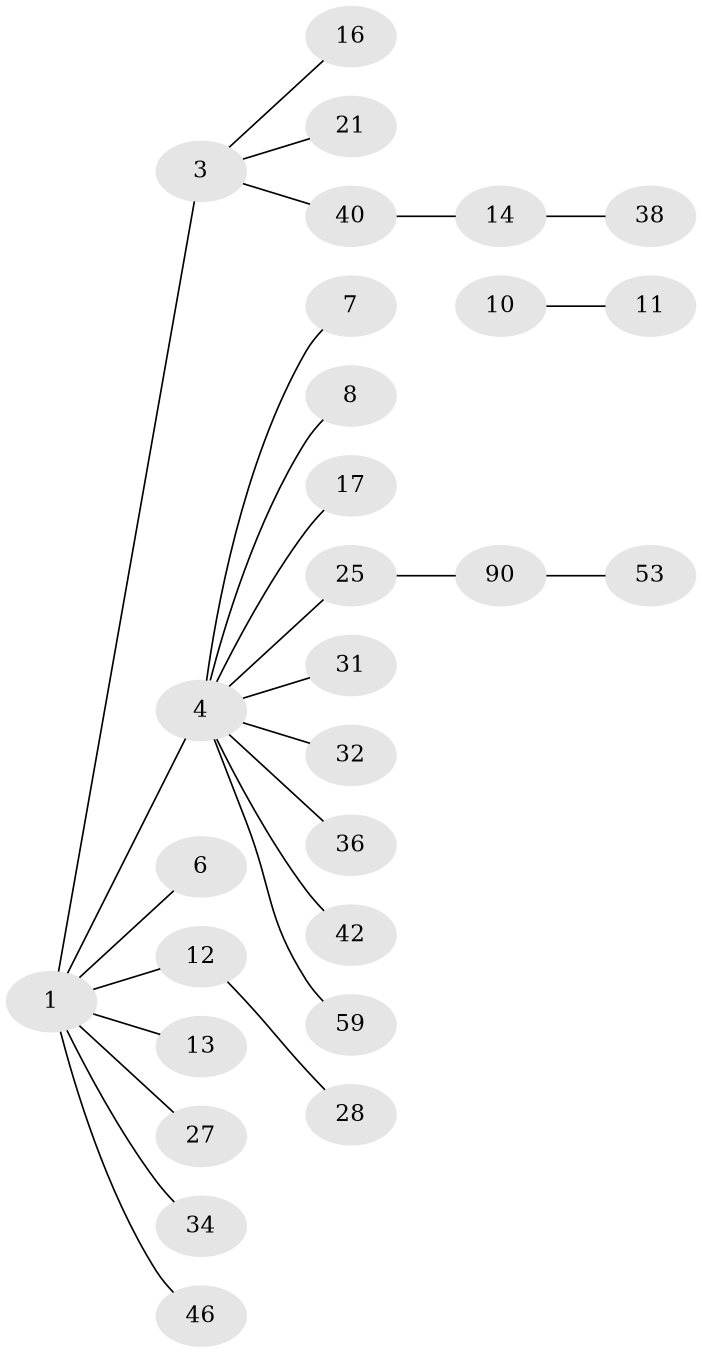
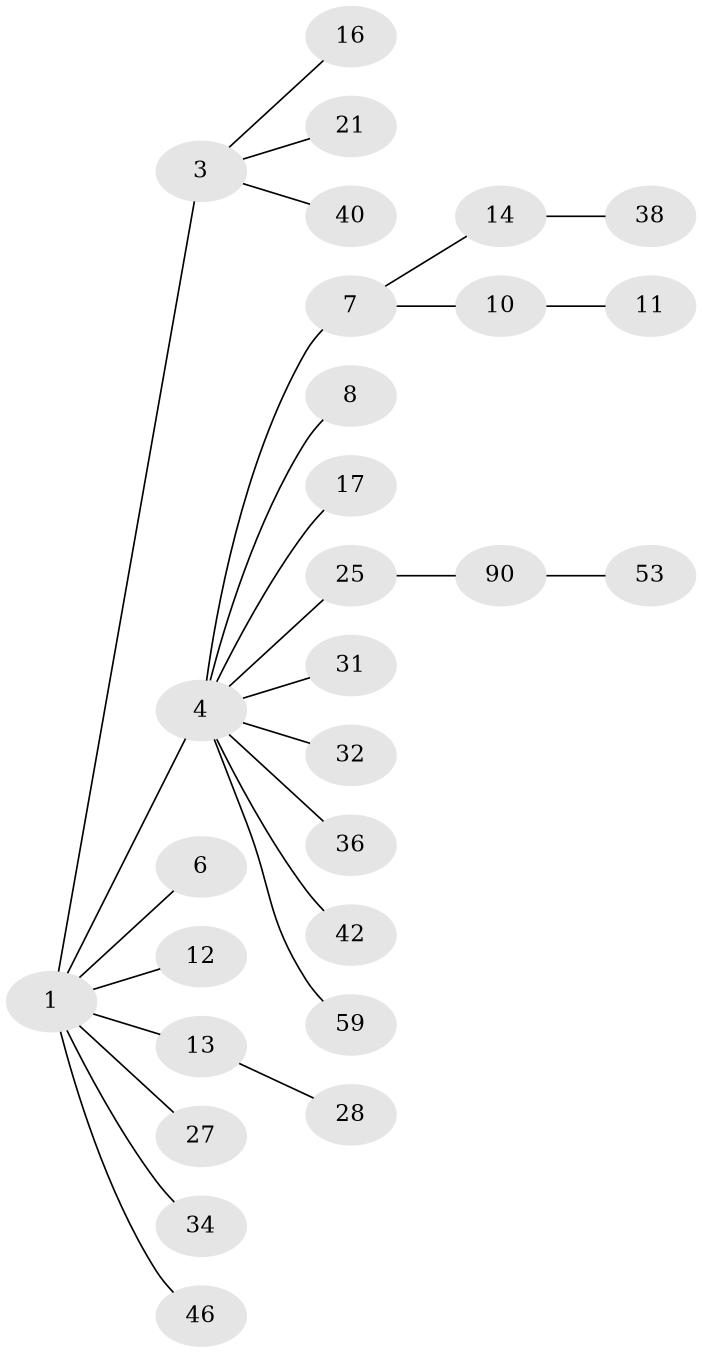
edge "40" -- "14": now "7" -- "14"
edge "7" -- "10": added
edge "12" -- "28": now "13" -- "28"
